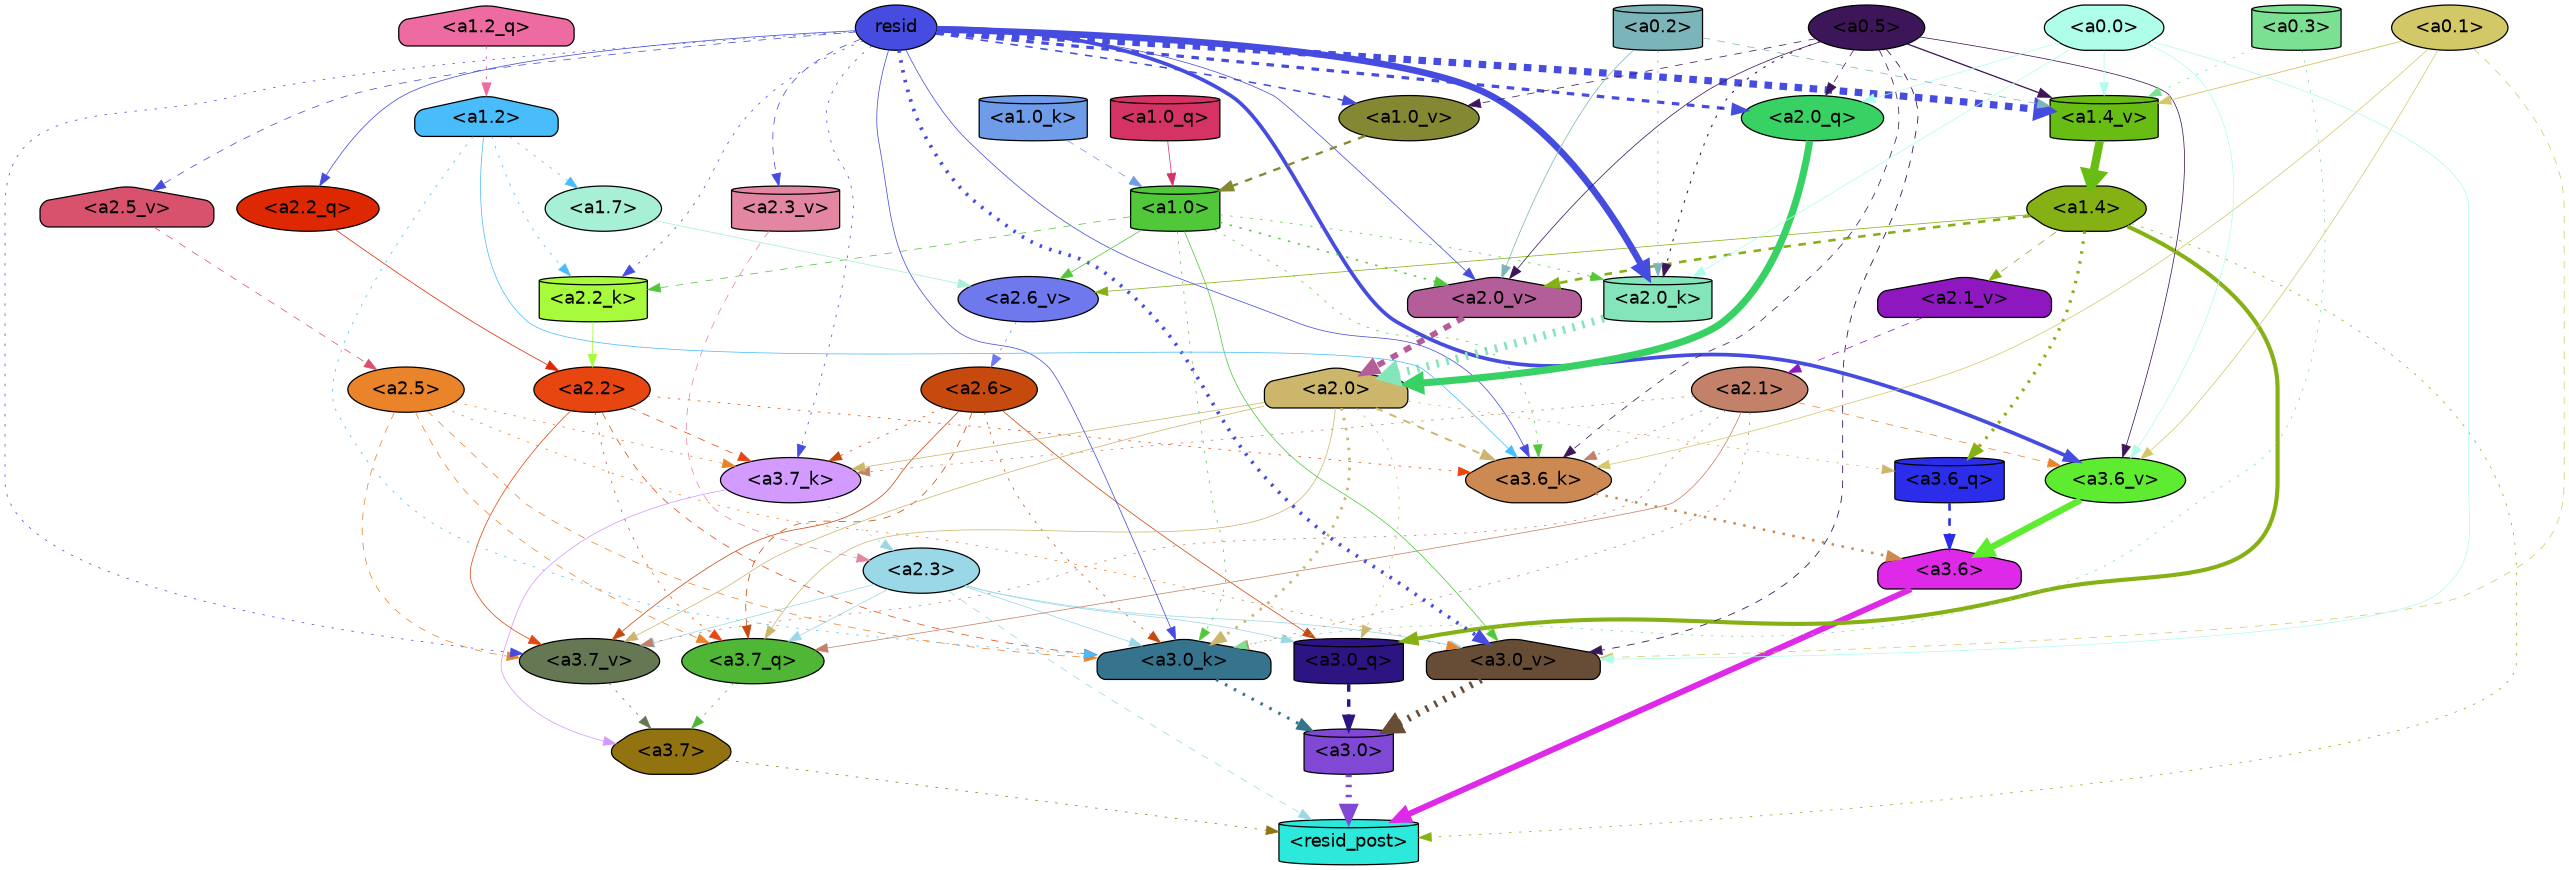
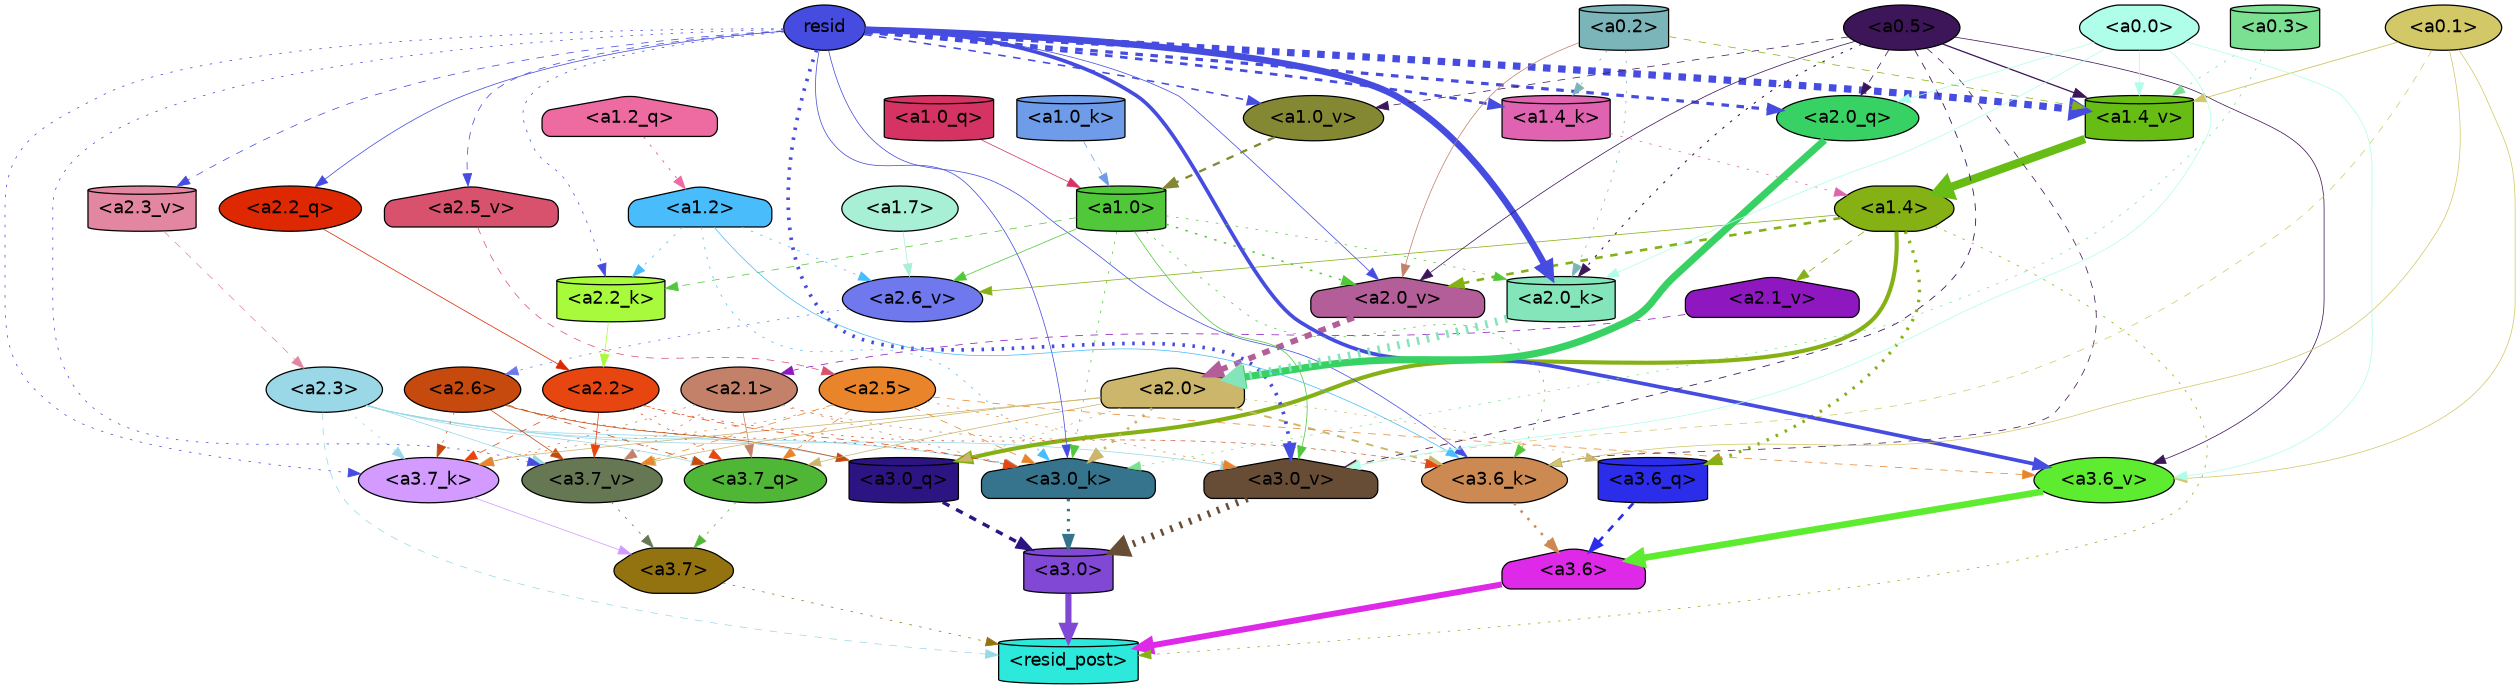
edge "<a0.2>" -> "<a1.4_v>": color #7bb5b9 -> #85b115
node "<a1.4_k>": added
edge "<a0.2>" -> "<a2.0_v>": color #7bb5b9 -> #c3816a
edge "<a1.2>" -> "<a1.7>": now "<a1.2>" -> "<a2.6_v>"
edge "<a2.1>" -> "<a3.6_v>": now "<a2.5>" -> "<a3.6_v>"
edge "<a3.7_k>" -> "<a2.3>": reversed
edge "<a3.0>" -> "<resid_post>": style dotted -> bold
